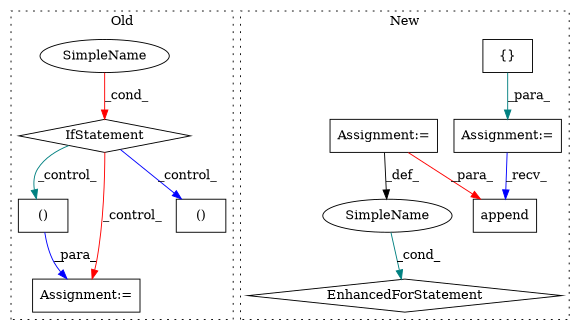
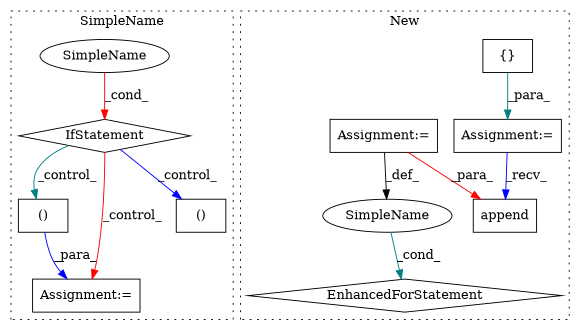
cluster "Old": label "Old" -> "SimpleName"
